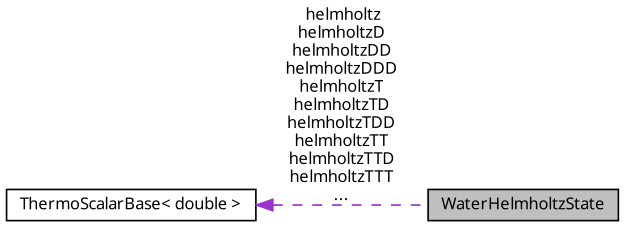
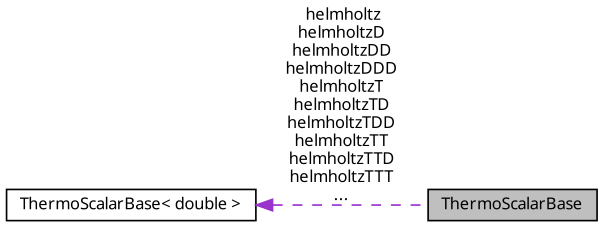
node "WaterHelmholtzState": label "WaterHelmholtzState" -> "ThermoScalarBase"
